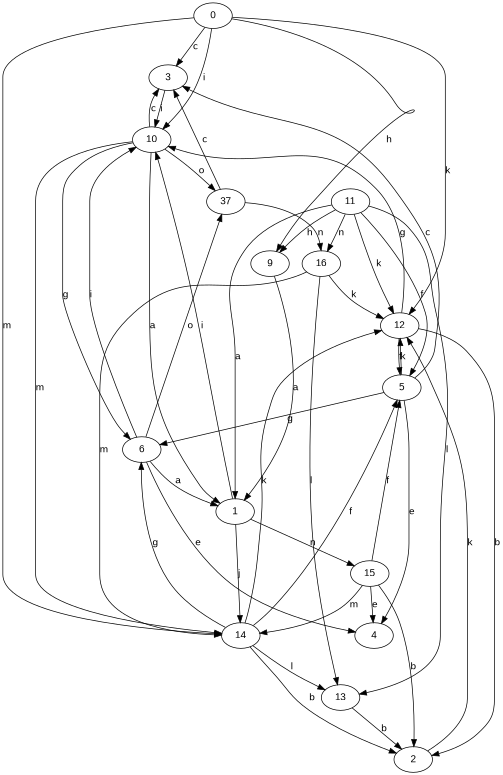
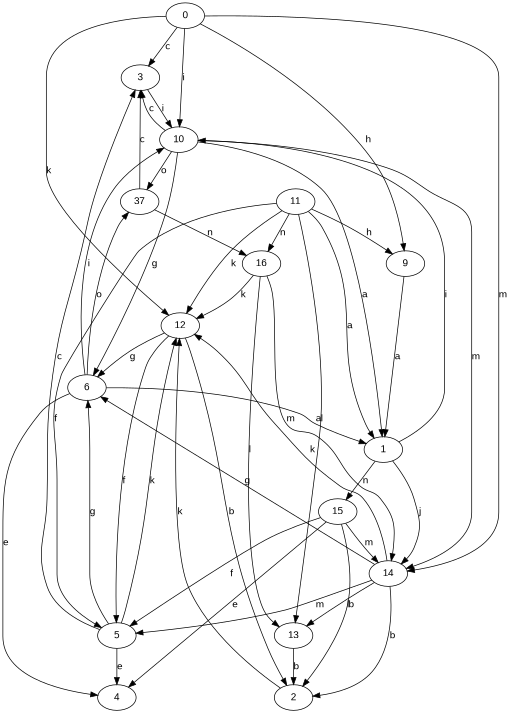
edge "12" -> "10": now "12" -> "6"
edge "14" -> "5": label "f" -> "m"
